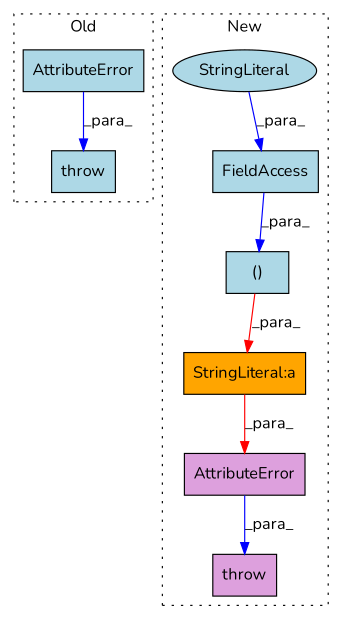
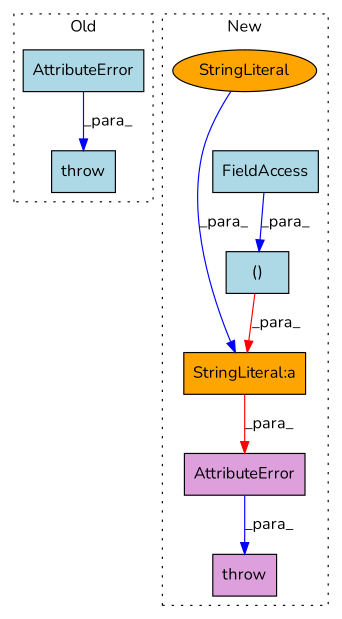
node "StringLiteral": fillcolor lightblue -> orange
edge "StringLiteral" -> "FieldAccess": now "StringLiteral" -> "StringLiteral:a"
